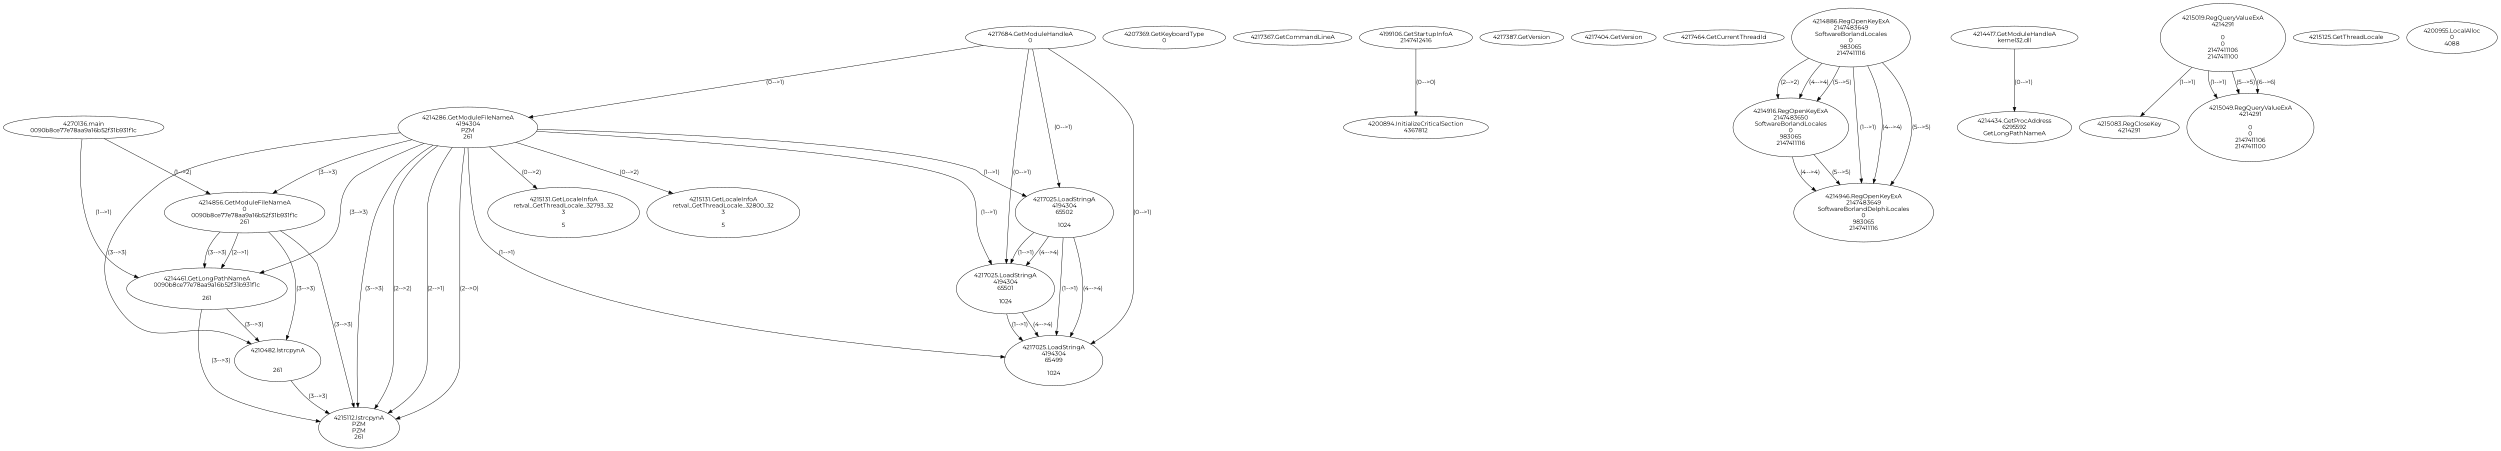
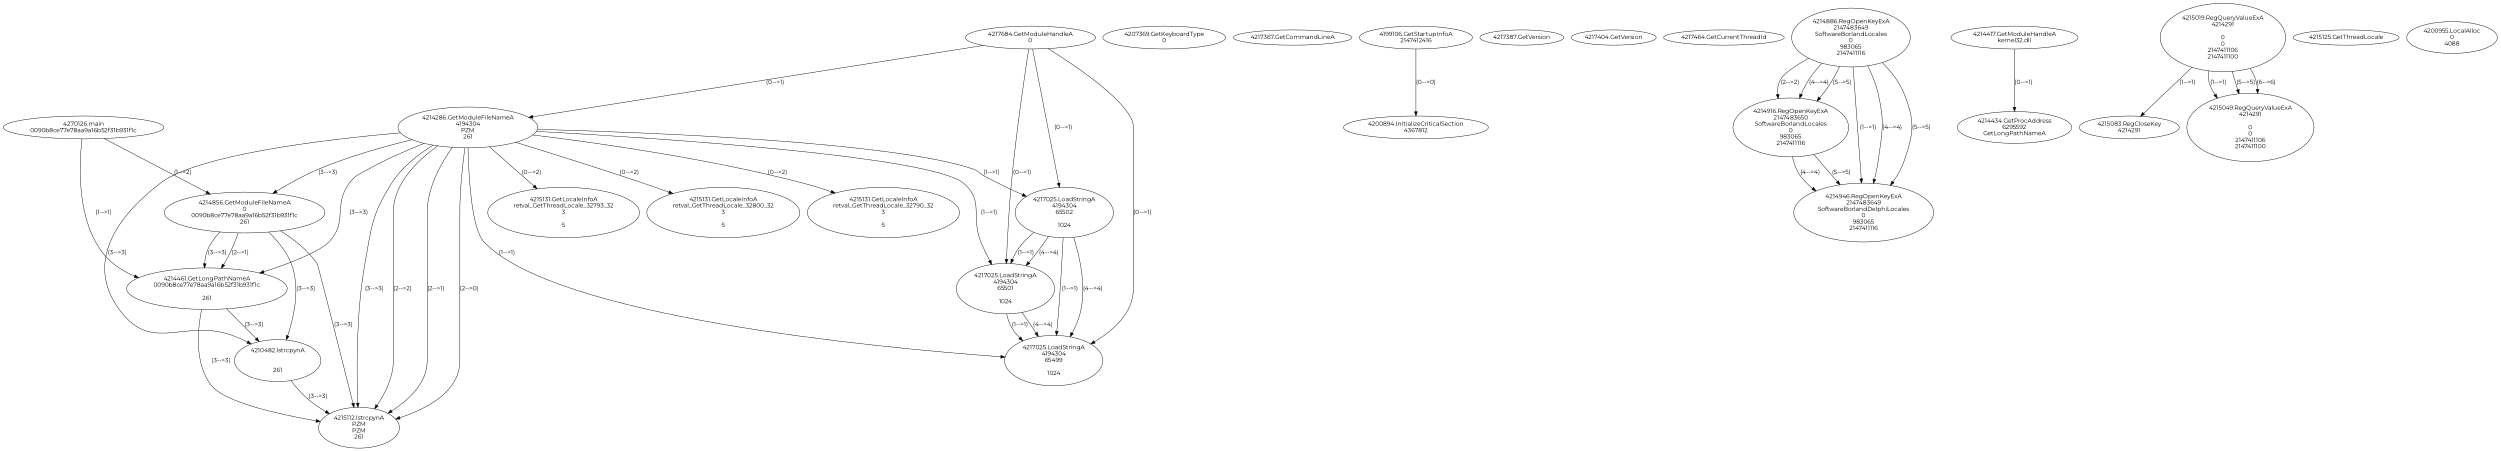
node "4270136.main 0090b8ce77e78aa9a16b52f31b931f1c": label "4270136.main 0090b8ce77e78aa9a16b52f31b931f1c" -> "4270126.main 0090b8ce77e78aa9a16b52f31b931f1c"
node "4215131.GetLocaleInfoA retval_GetThreadLocale_32790_32 3 5": added
